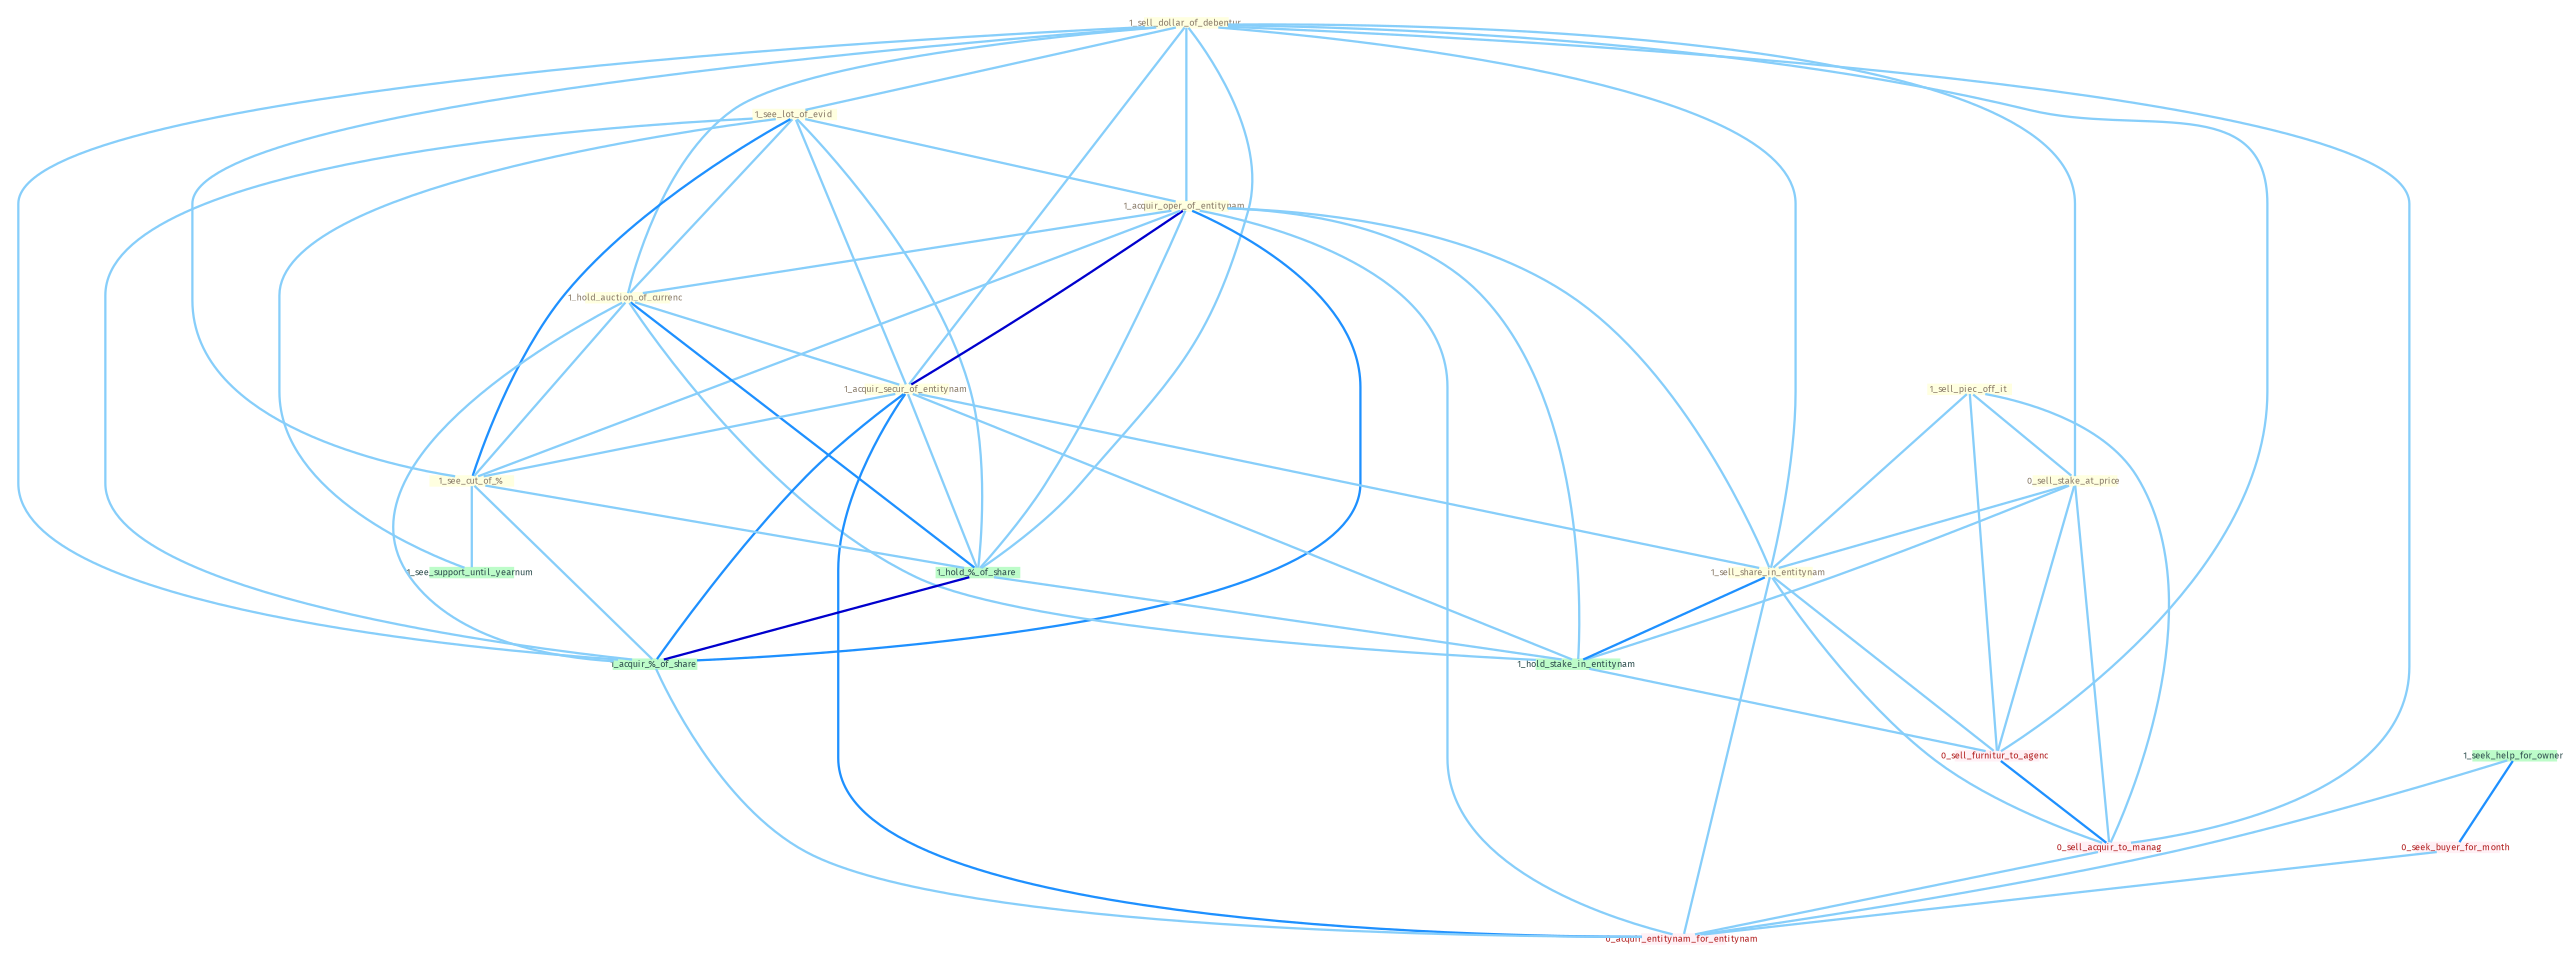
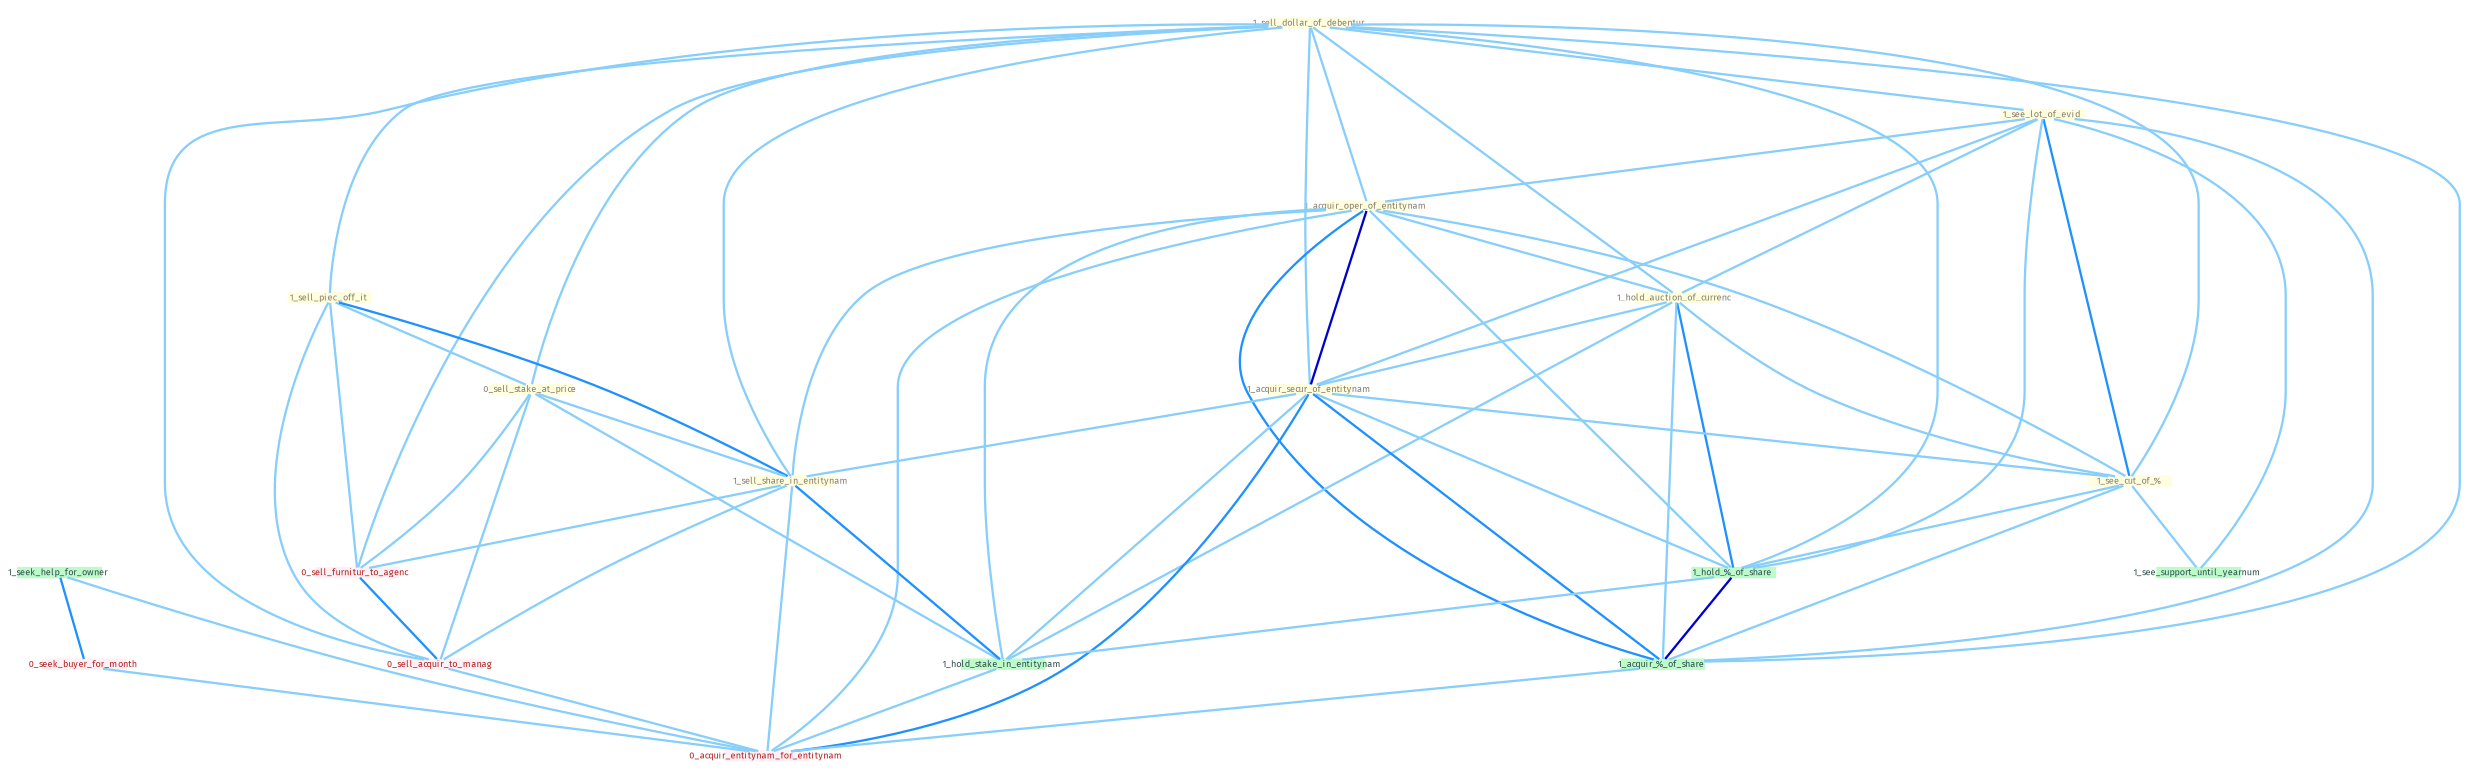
edge "1_sell_dollar_of_debentur" -- "1_sell_piec_off_it": added
edge "1_sell_piec_off_it" -- "1_sell_share_in_entitynam": color #87cefa -> #1e90ff
edge "1_hold_stake_in_entitynam" -- "0_sell_furnitur_to_agenc": now "1_hold_stake_in_entitynam" -- "0_acquir_entitynam_for_entitynam"
